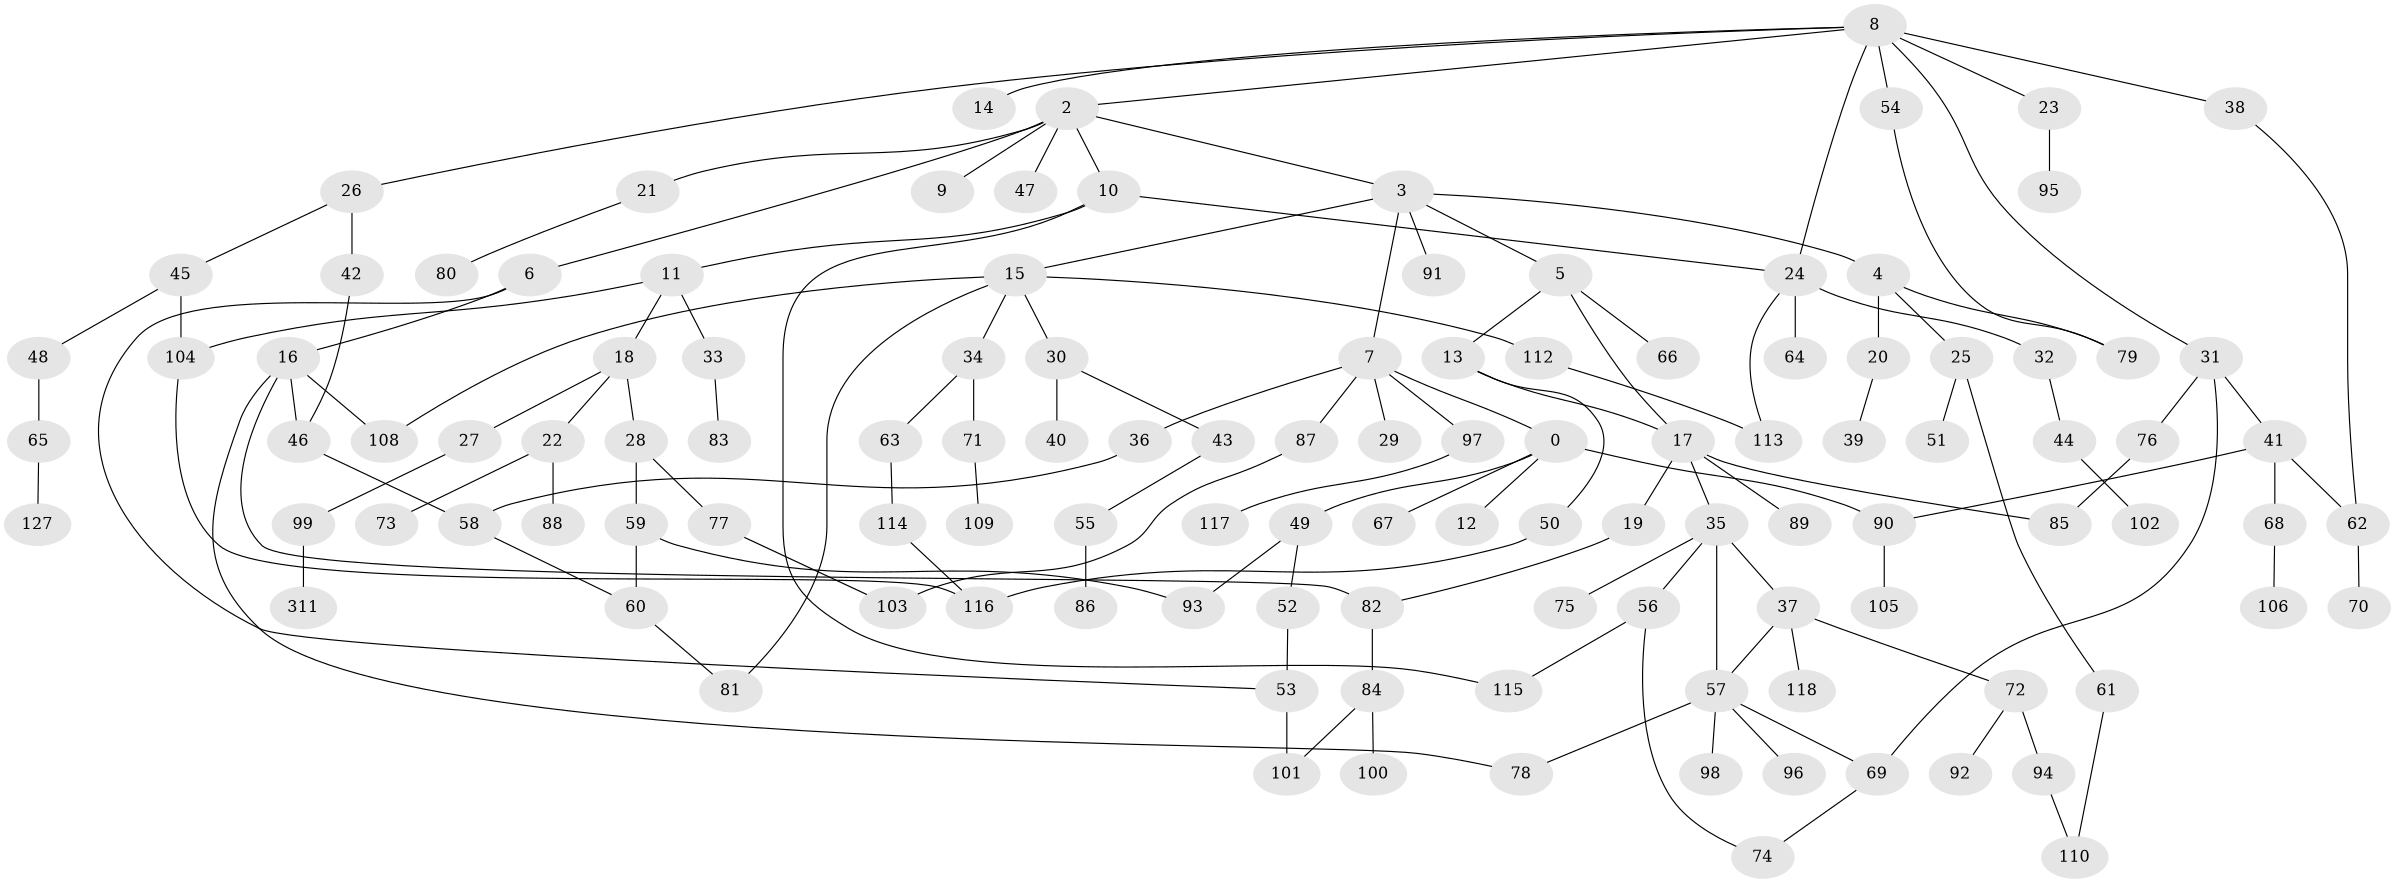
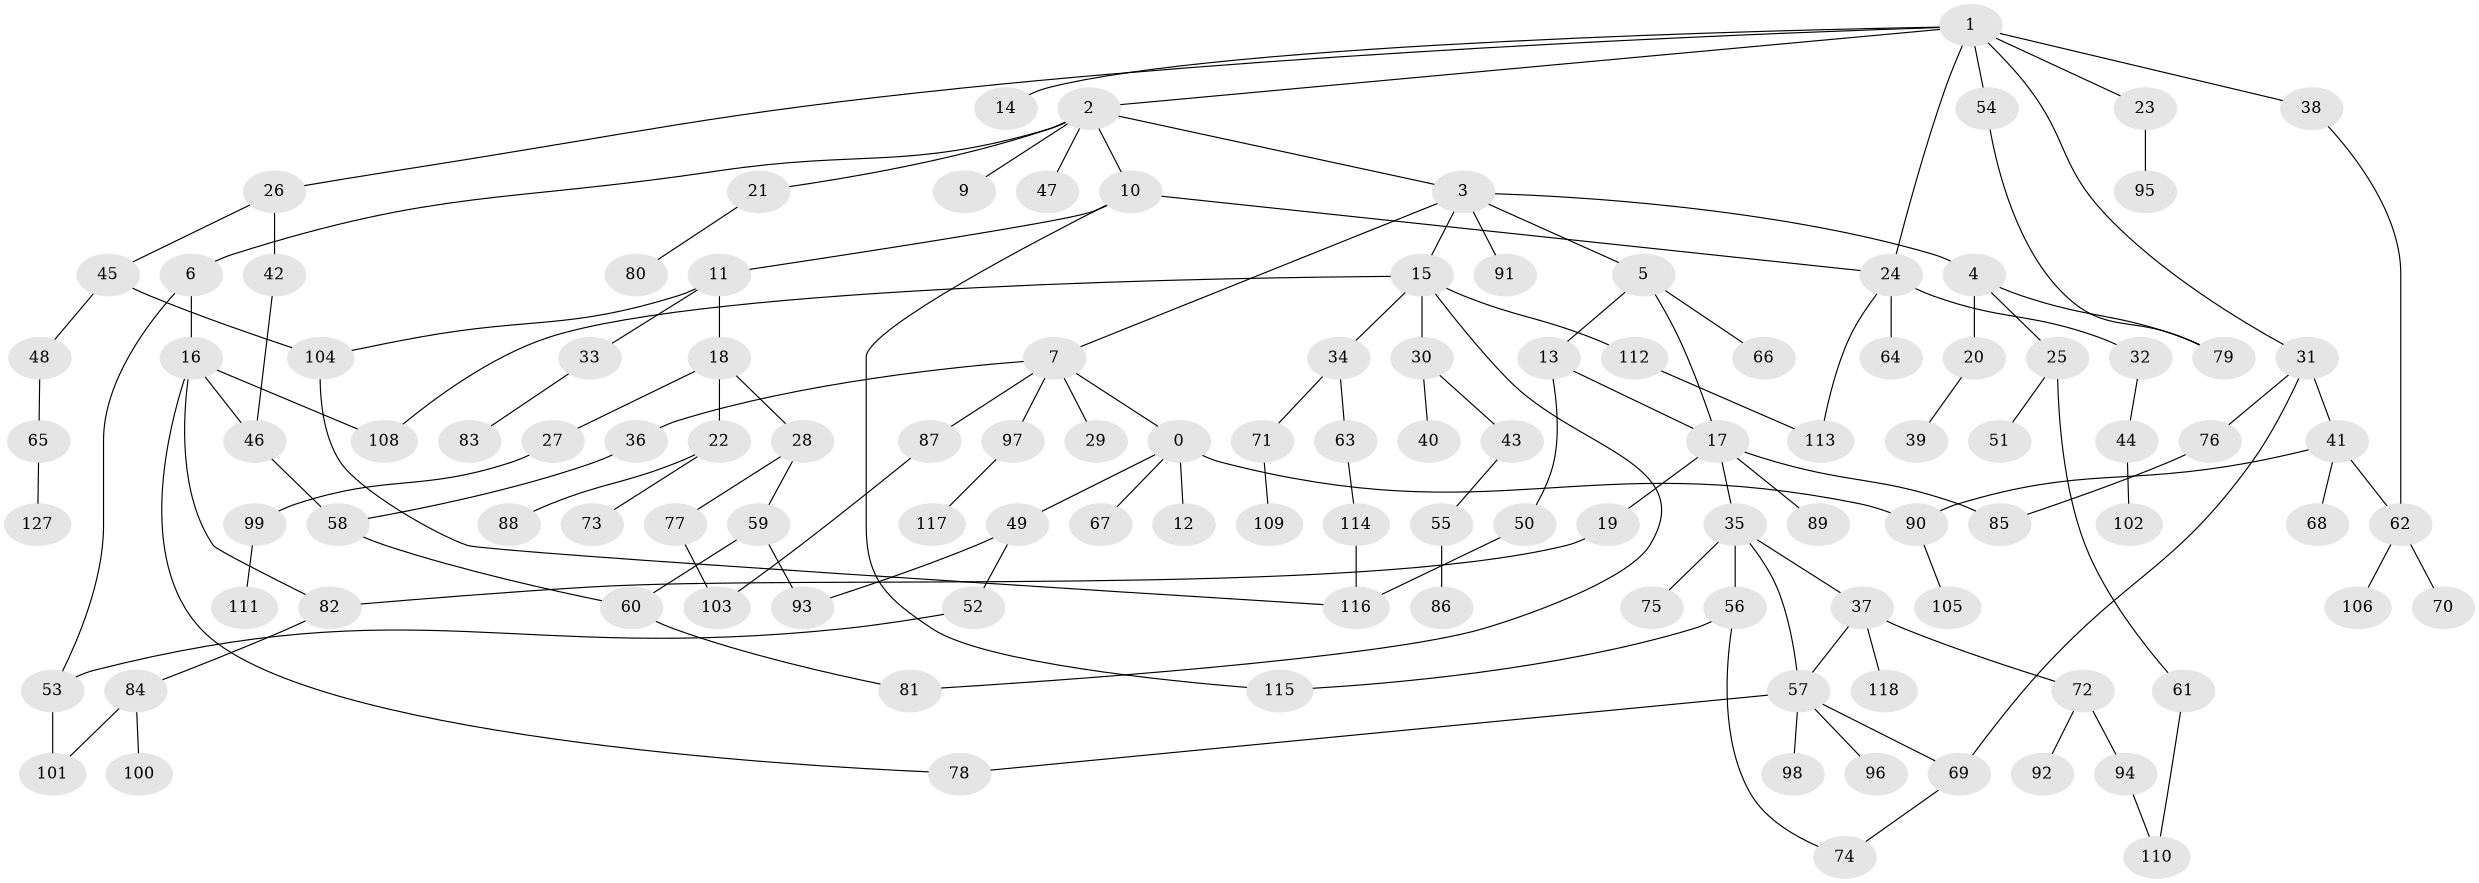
node "8": label "8" -> "1"
edge "68" -- "106": now "62" -- "106"
node "311": label "311" -> "111"
